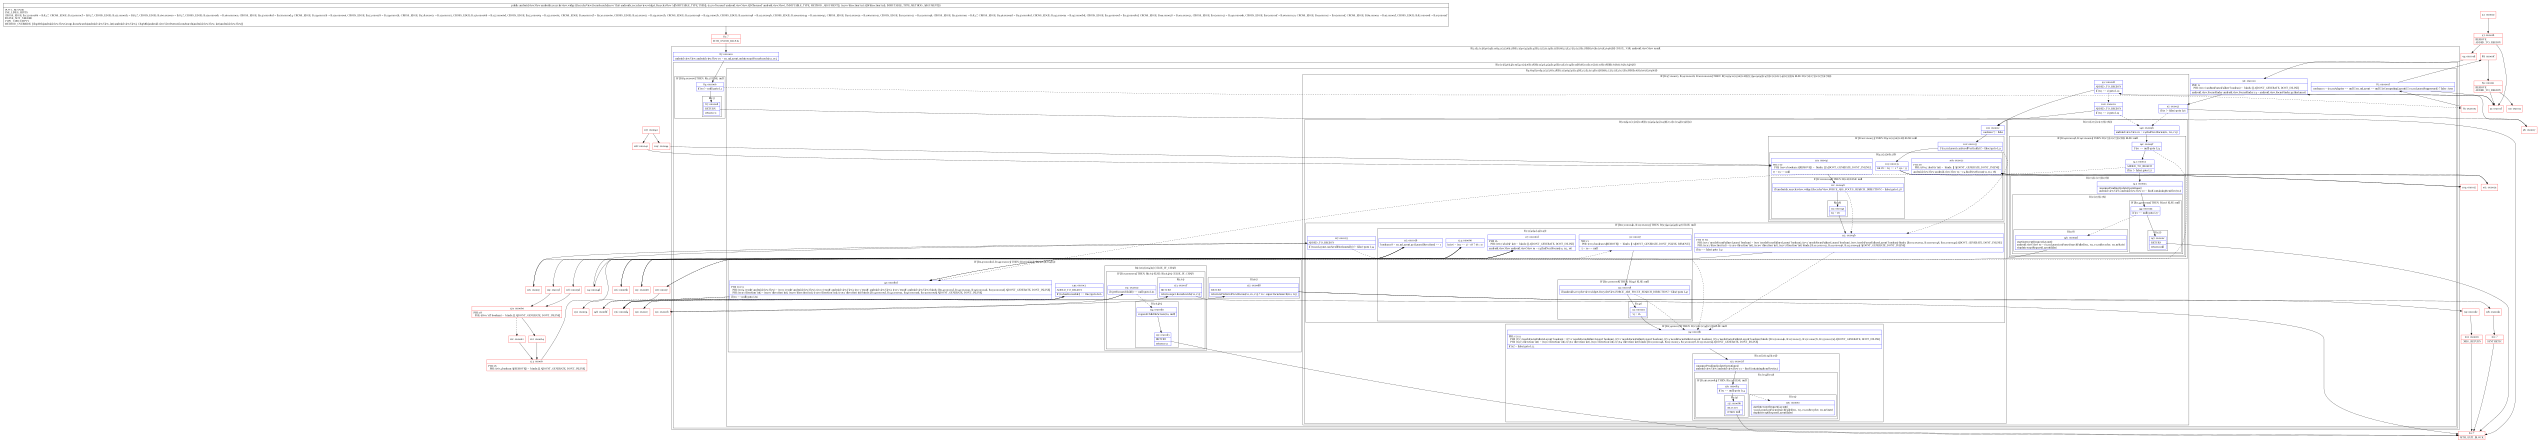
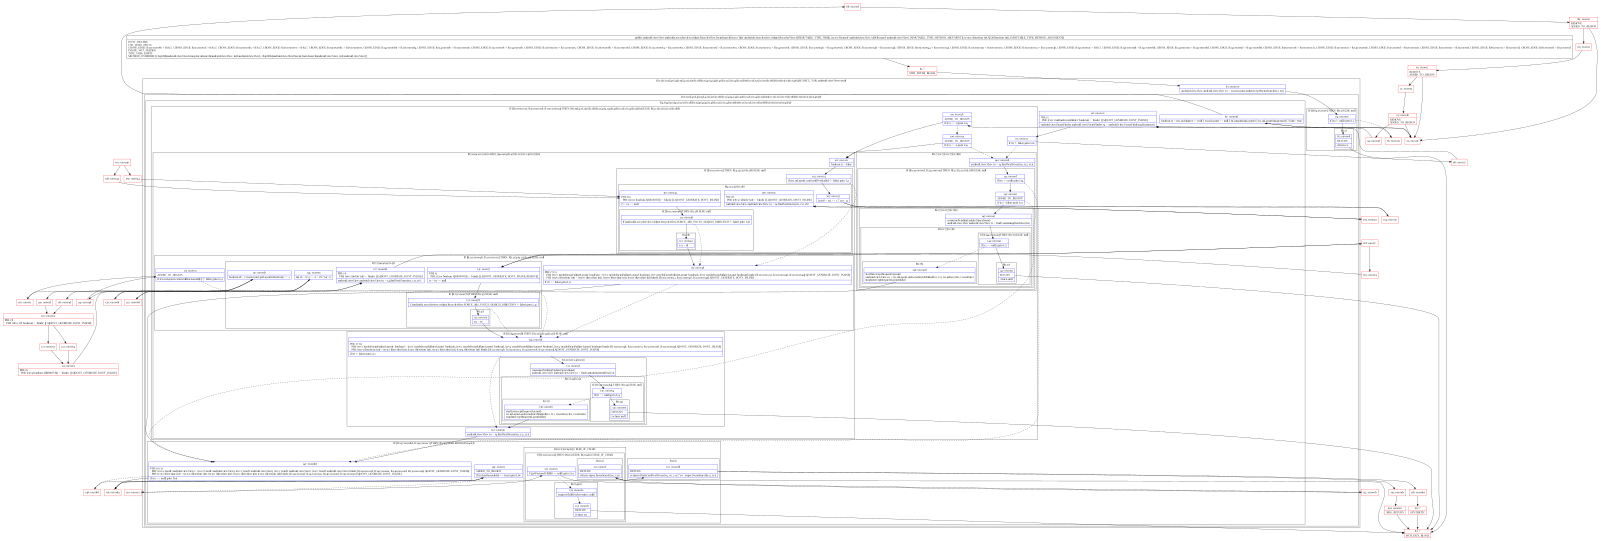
node "91: 0x0017": added
edge "130: 0x0074" -> "131: 0x0075": added
edge "128: 0x0071" -> "131: 0x0075": style dashed -> solid
edge "120: 0x0060" -> "121: 0x0062": style dashed -> solid
node "139: 0x0096": added
